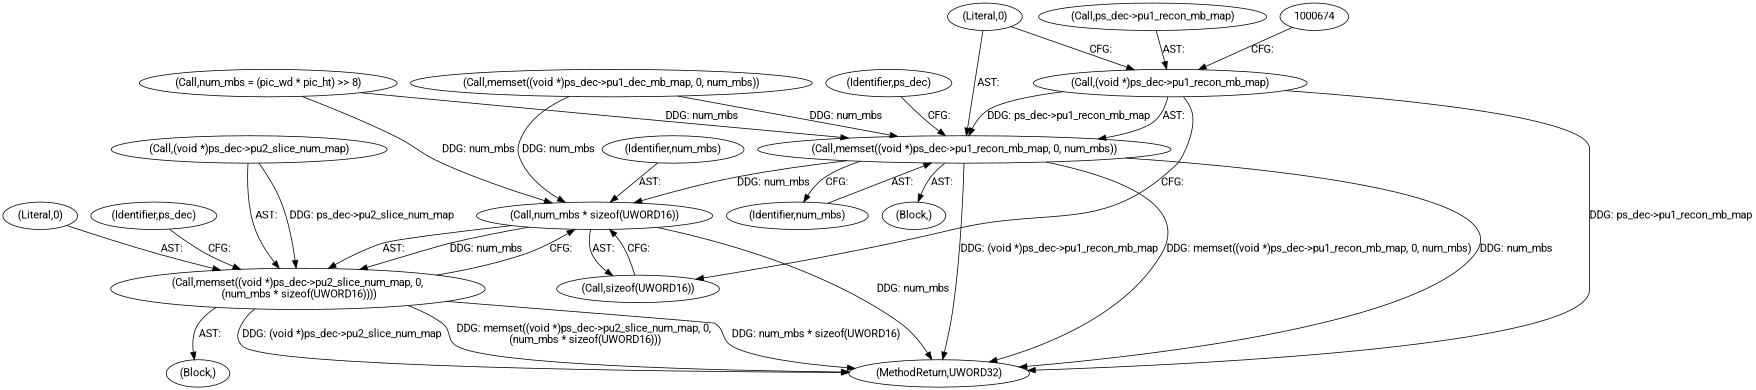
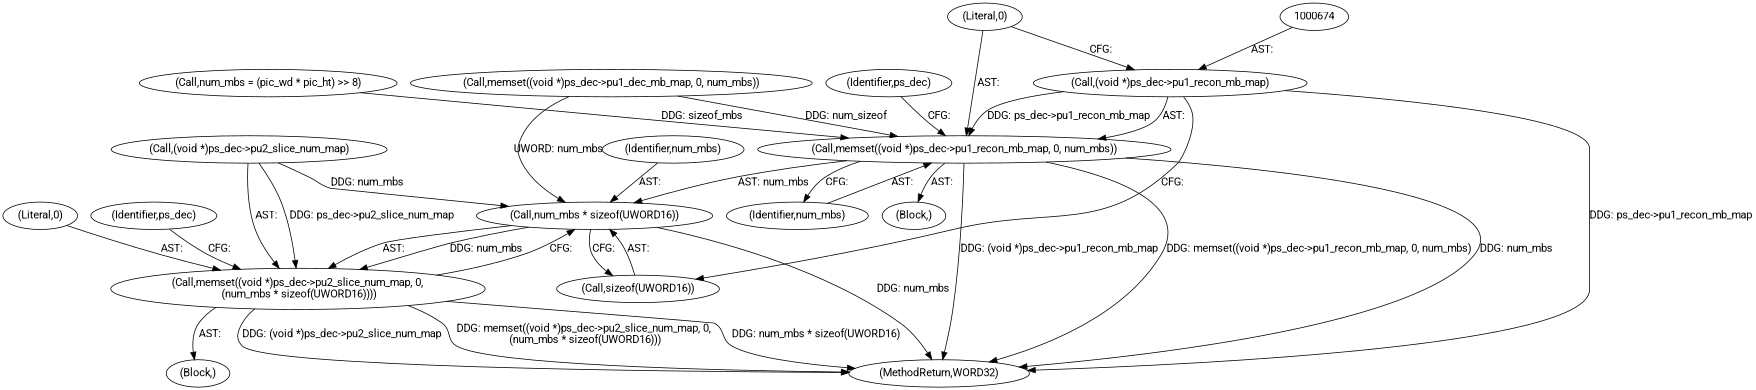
node "(Call,ps_dec->pu1_recon_mb_map)": removed
edge "1000674" -> "(Call,(void *)ps_dec->pu1_recon_mb_map)": label "CFG: " -> "AST: "
edge "(Call,num_mbs = (pic_wd * pic_ht) >> 8)" -> "(Call,memset((void *)ps_dec->pu1_recon_mb_map, 0, num_mbs))": label "DDG: num_mbs" -> "DDG: sizeof_mbs"
edge "(Call,memset((void *)ps_dec->pu1_dec_mb_map, 0, num_mbs))" -> "(Call,memset((void *)ps_dec->pu1_recon_mb_map, 0, num_mbs))": label "DDG: num_mbs" -> "DDG: num_sizeof"
edge "(Call,memset((void *)ps_dec->pu1_dec_mb_map, 0, num_mbs))" -> "(Call,num_mbs * sizeof(UWORD16))": label "DDG: num_mbs" -> "UWORD: num_mbs"
edge "(Call,num_mbs = (pic_wd * pic_ht) >> 8)" -> "(Call,num_mbs * sizeof(UWORD16))": now "(Call,(void *)ps_dec->pu2_slice_num_map)" -> "(Call,num_mbs * sizeof(UWORD16))"
edge "(Call,memset((void *)ps_dec->pu1_recon_mb_map, 0, num_mbs))" -> "(Call,num_mbs * sizeof(UWORD16))": label "DDG: num_mbs" -> "AST: num_mbs"
edge "(Call,num_mbs * sizeof(UWORD16))" -> "(Call,sizeof(UWORD16))": label "AST: " -> "CFG: "
edge "(Call,sizeof(UWORD16))" -> "(Call,num_mbs * sizeof(UWORD16))": label "CFG: " -> "AST: "
node "(MethodReturn,UWORD32)": label "(MethodReturn,UWORD32)" -> "(MethodReturn,WORD32)"
